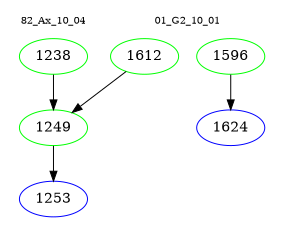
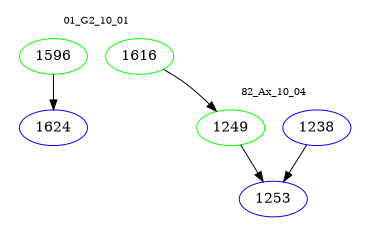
node "1238": color green -> blue
node "1612": label "1612" -> "1616"
edge "1238" -> "1249": now "1238" -> "1253"
